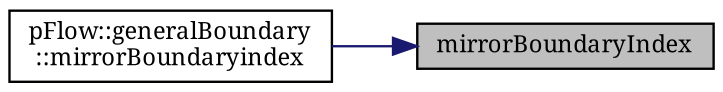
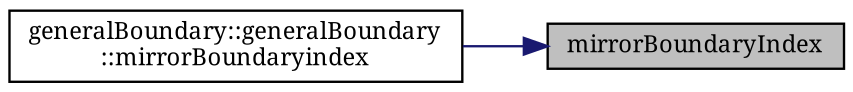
node "pFlow::generalBoundary ::mirrorBoundaryindex": label "pFlow::generalBoundary ::mirrorBoundaryindex" -> "generalBoundary::generalBoundary ::mirrorBoundaryindex"
